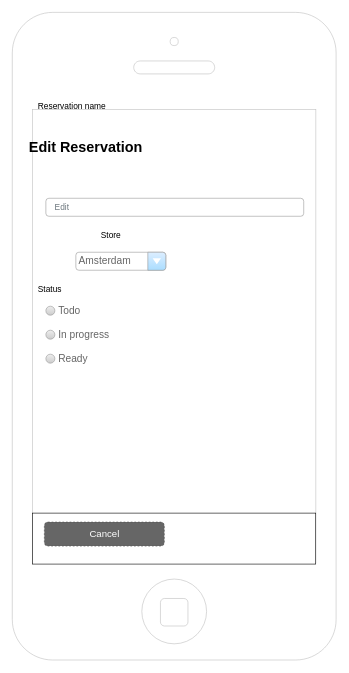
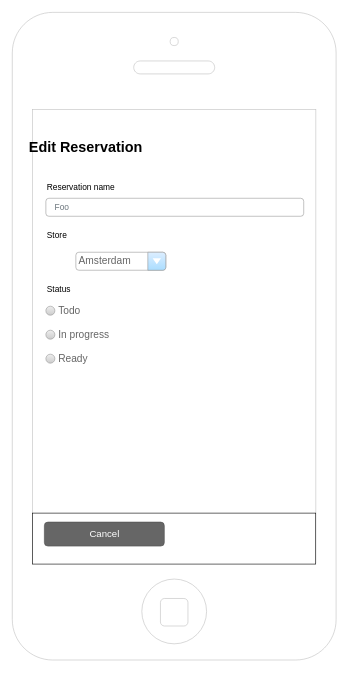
node "Reservation name": moved (115, 105) -> (124, 186)
node "Edit": label "Edit" -> "Foo"
node "Store": moved (178, 234) -> (124, 234)
node "Status": moved (115, 288) -> (124, 288)
node "Cancel": style dashed -> solid
